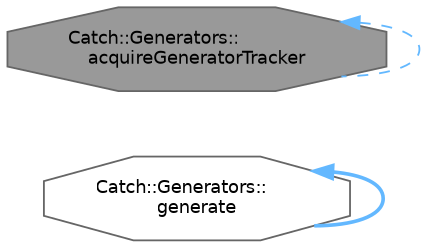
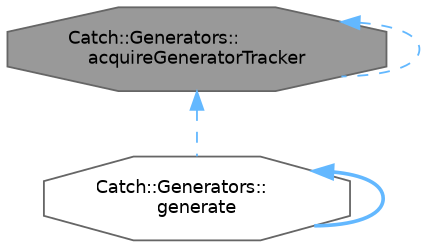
edge "Catch::Generators:: generate" -> "Catch::Generators:: acquireGeneratorTracker": added
